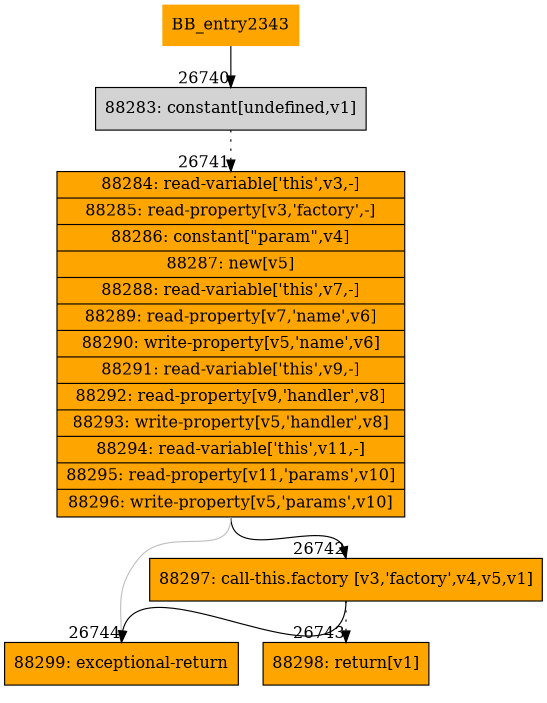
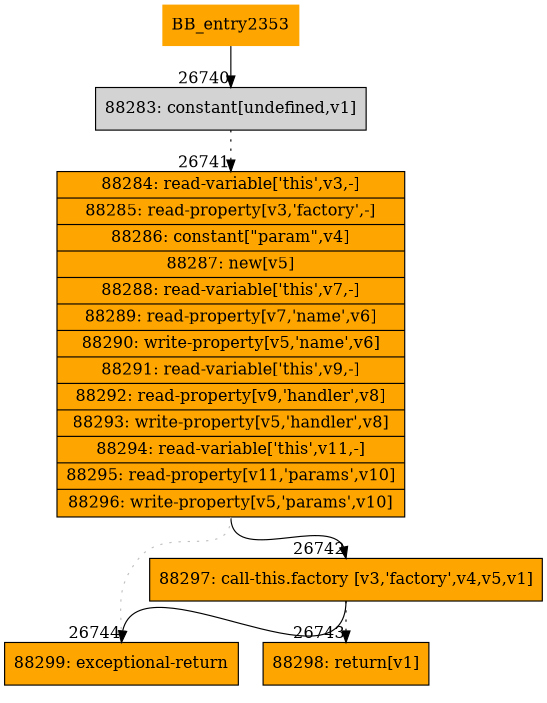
node "BB_entry2343": label "BB_entry2343" -> "BB_entry2353"
edge "88284: read-variable['this',v3,-]" -> "88299: exceptional-return": style solid -> dotted
